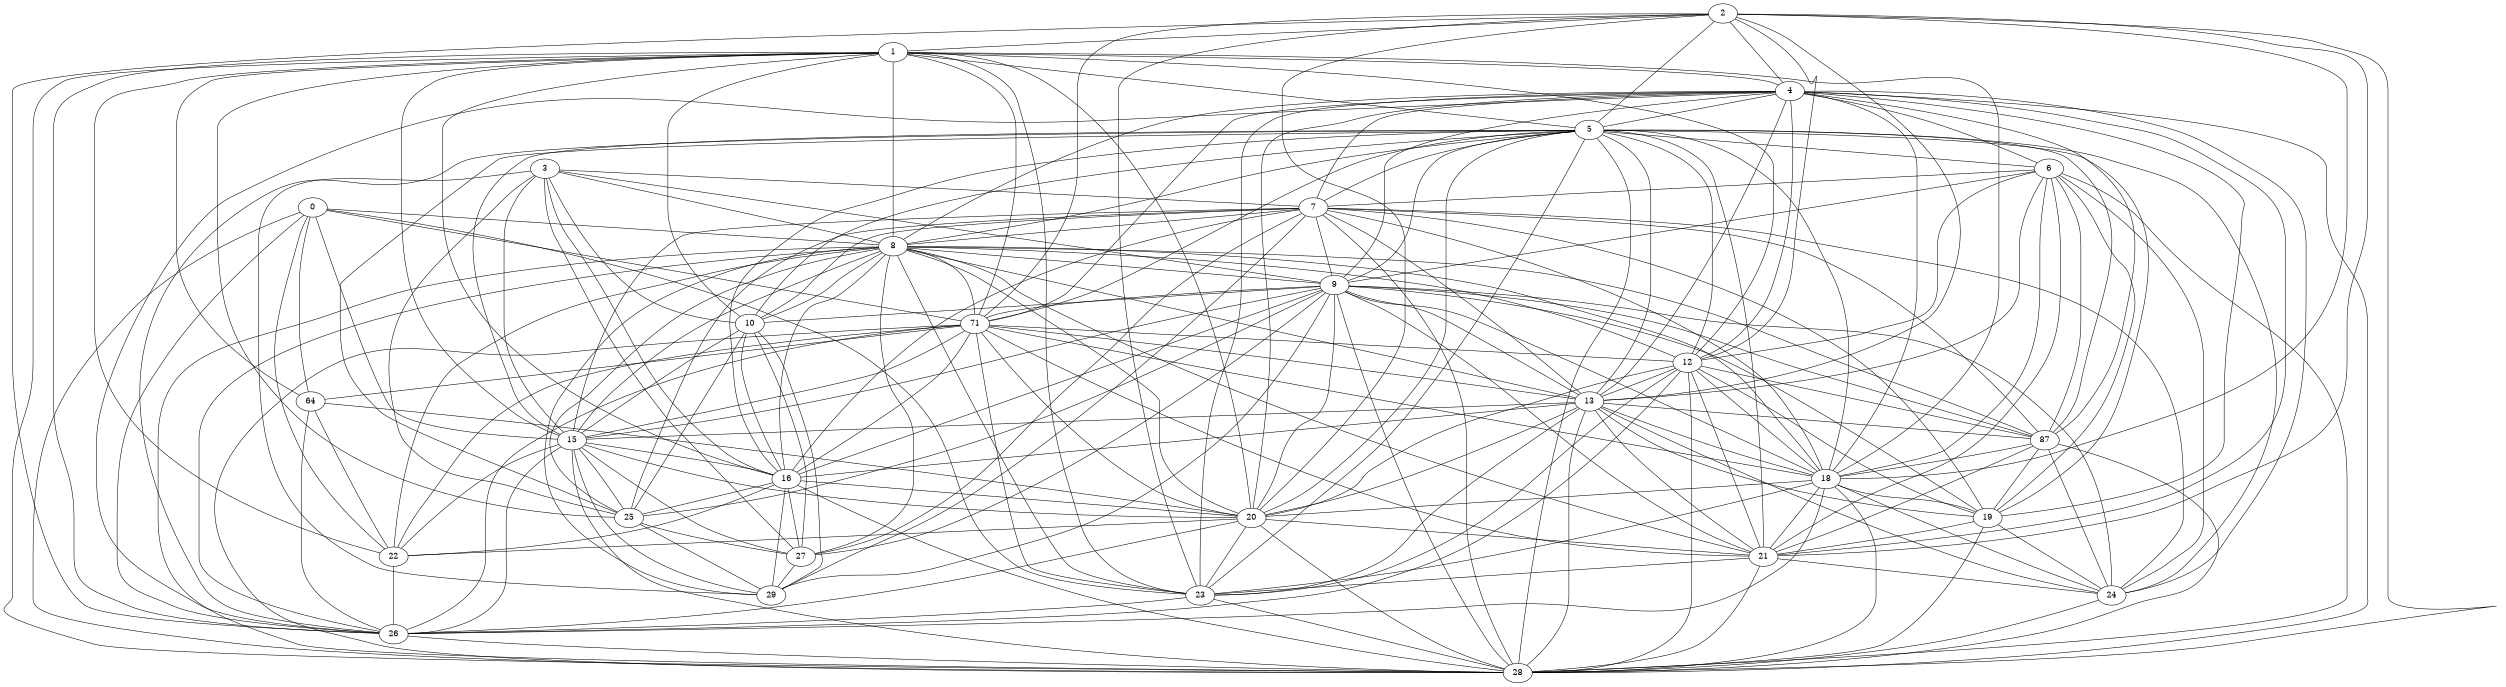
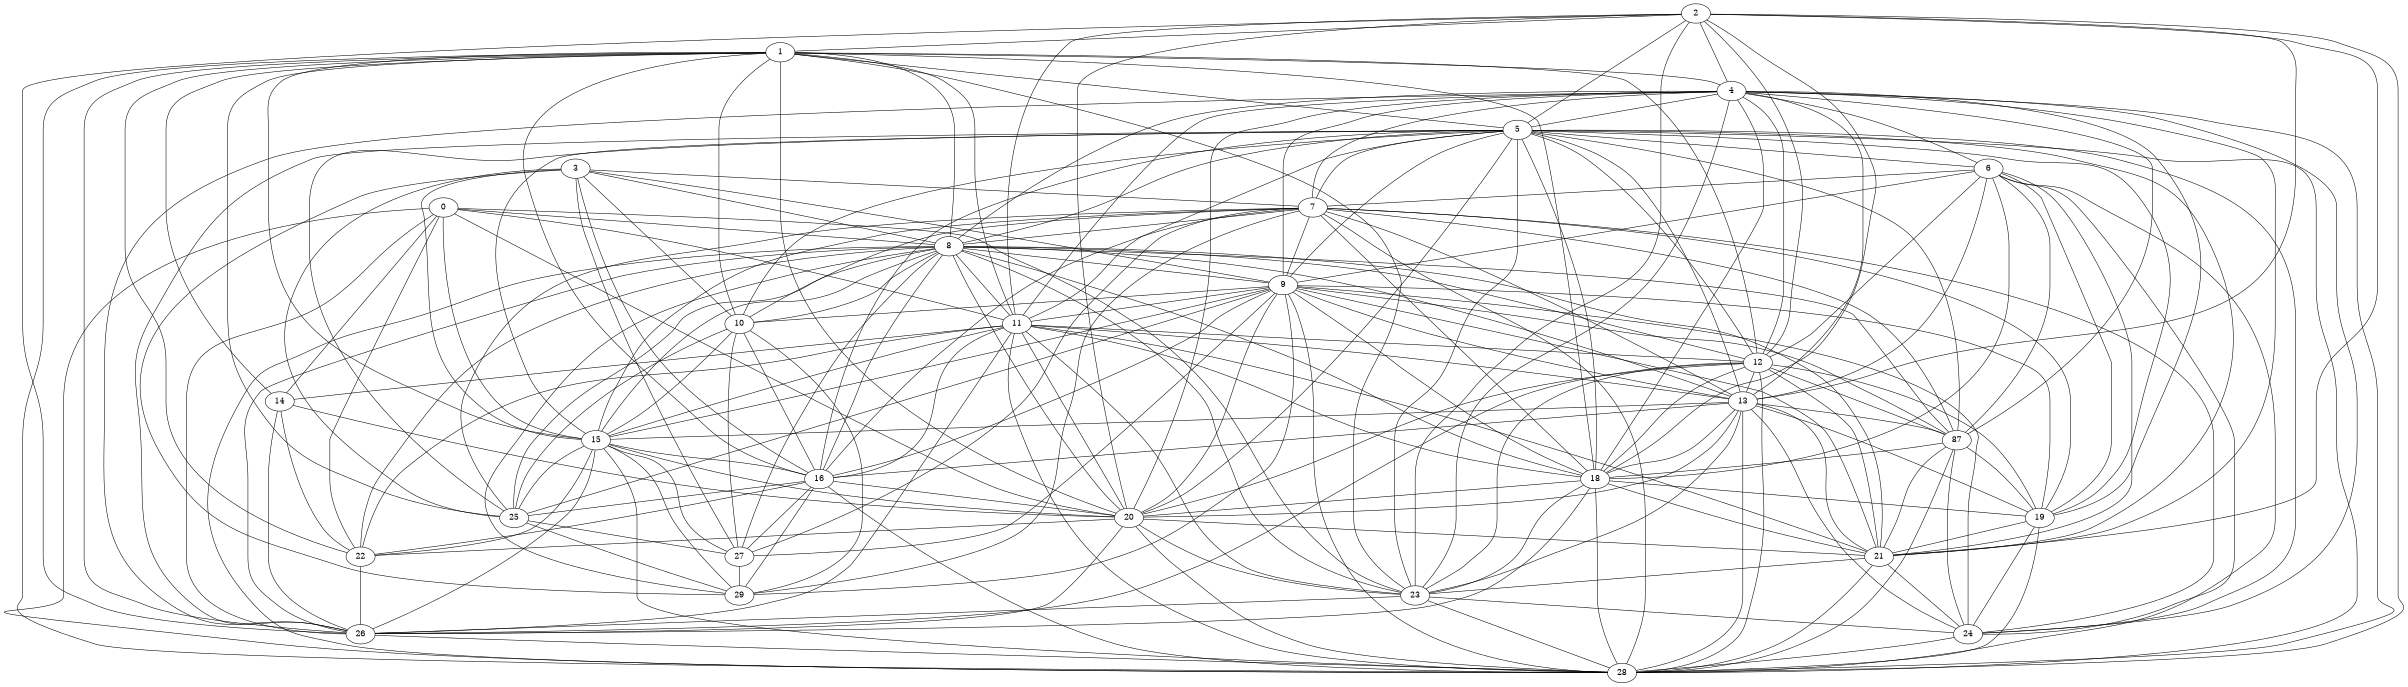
node "71": label "71" -> "11"
edge "0" -- "20": added
node "64": label "64" -> "14"
edge "18" -- "24": now "23" -- "24"
